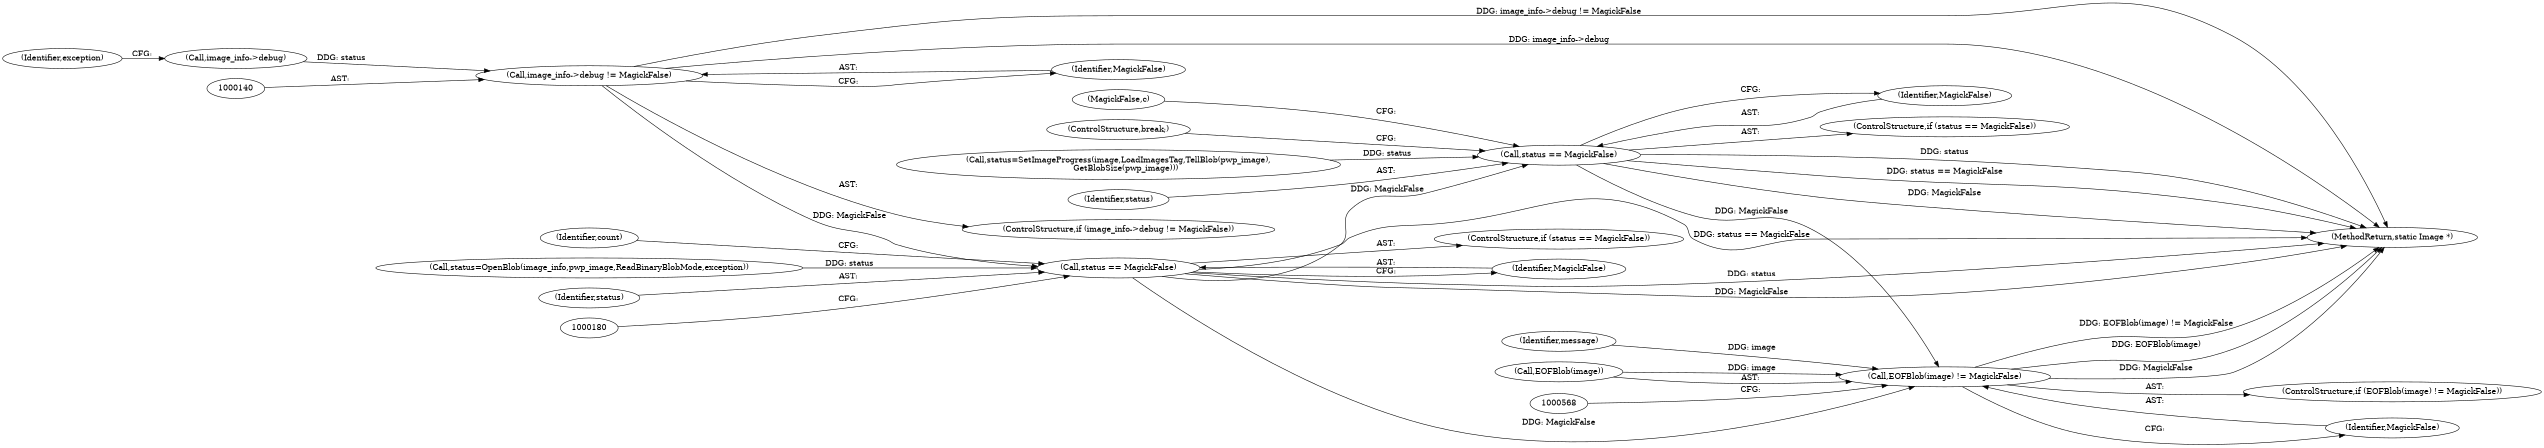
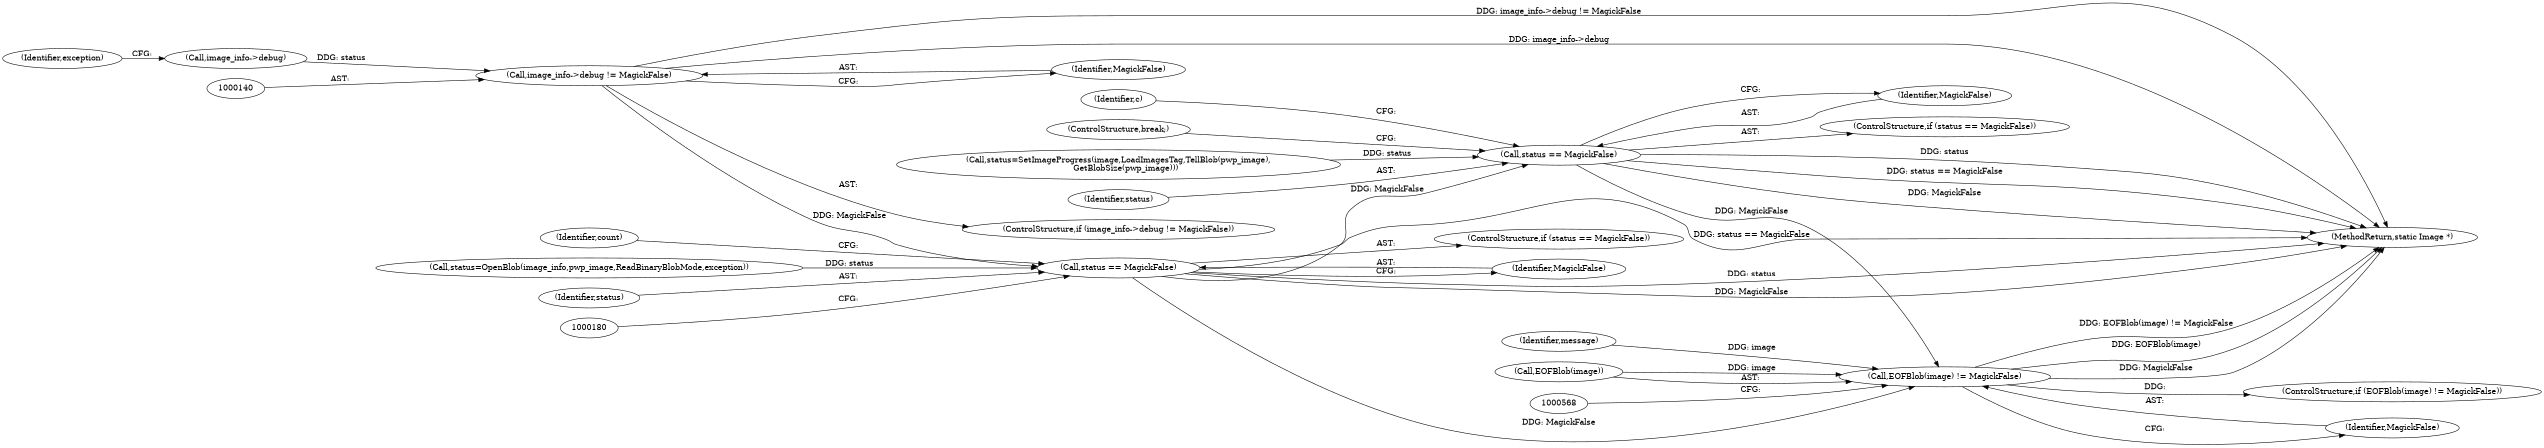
node "(MagickFalse,c)": label "(MagickFalse,c)" -> "(Identifier,c)"
edge "(Call,EOFBlob(image) != MagickFalse)" -> "(ControlStructure,if (EOFBlob(image) != MagickFalse))": label "AST: " -> "DDG: "
